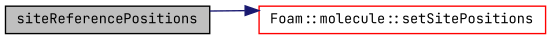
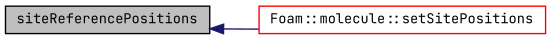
edge "siteReferencePositions" -> "Foam::molecule::setSitePositions": reversed
